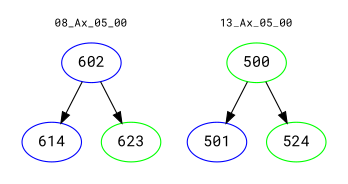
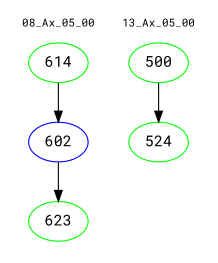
edge "602" -> "614": reversed
node "614": color blue -> green
node "501": removed
